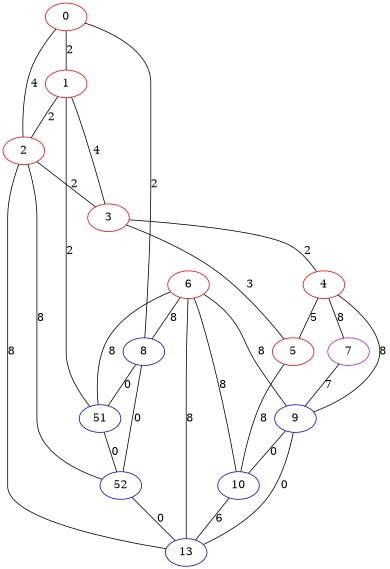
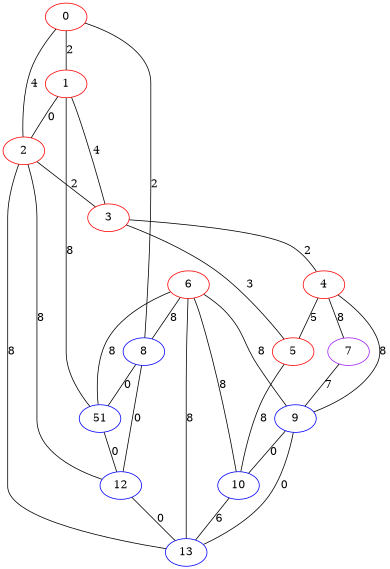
edge "1" -- "2": label "2" -> "0"
edge "1" -- "51": label "2" -> "8"
node "52": label "52" -> "12"
